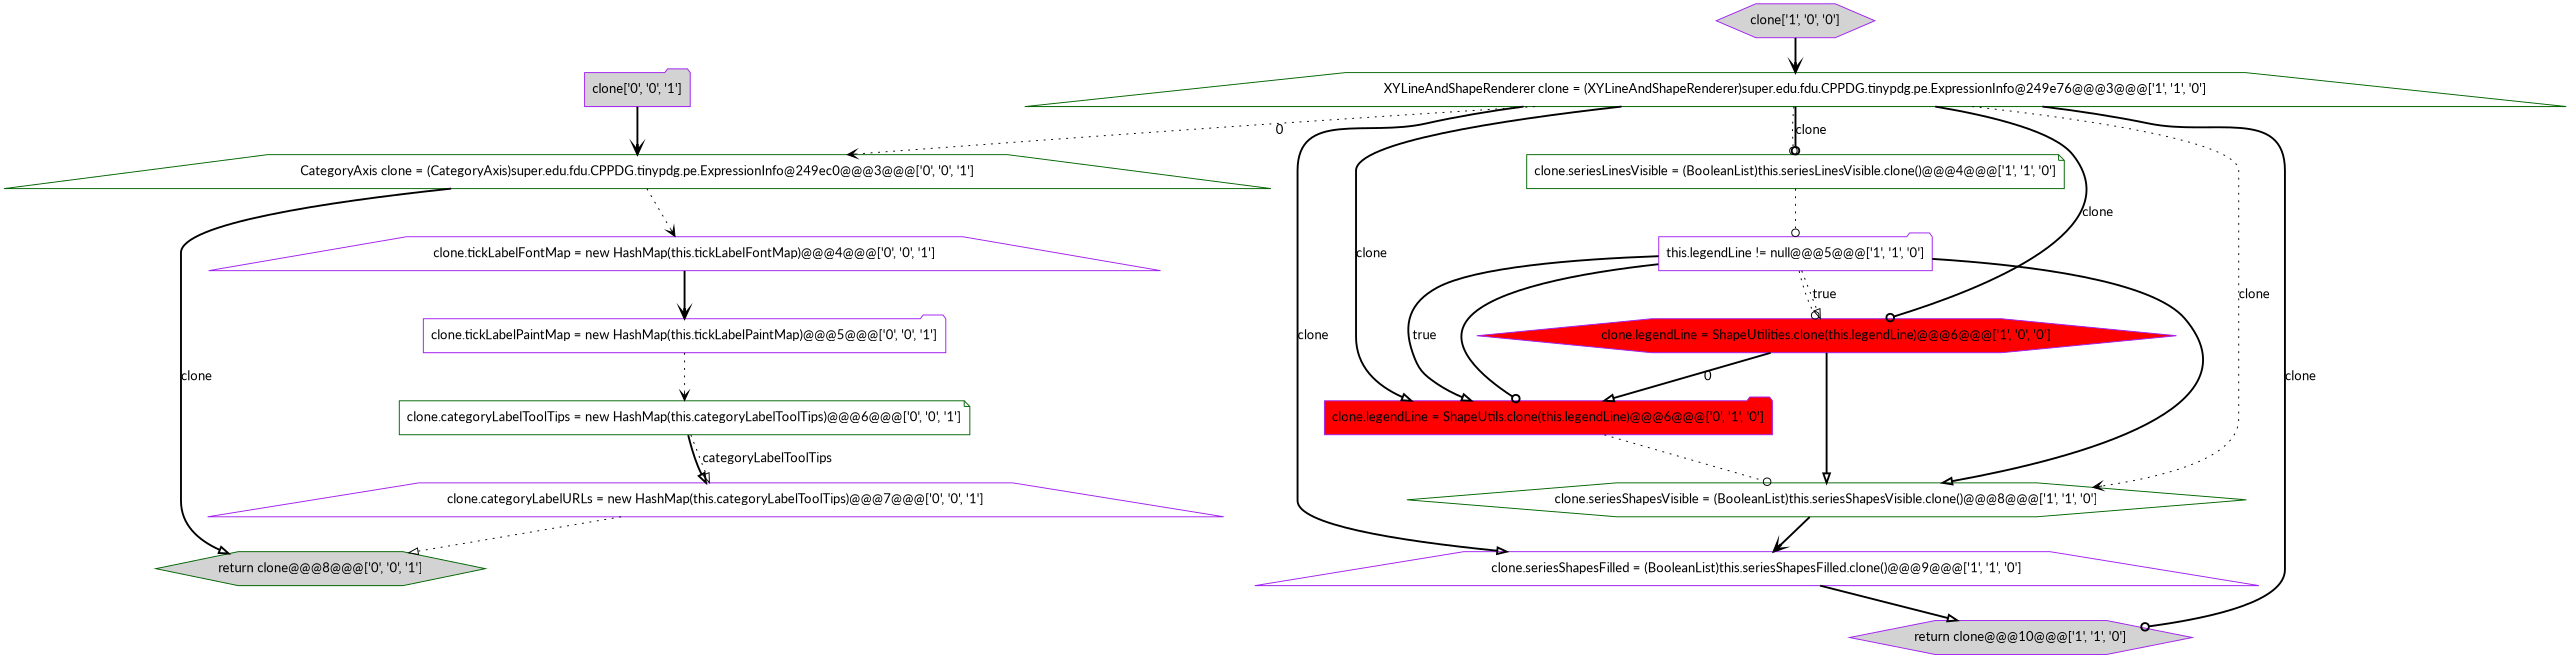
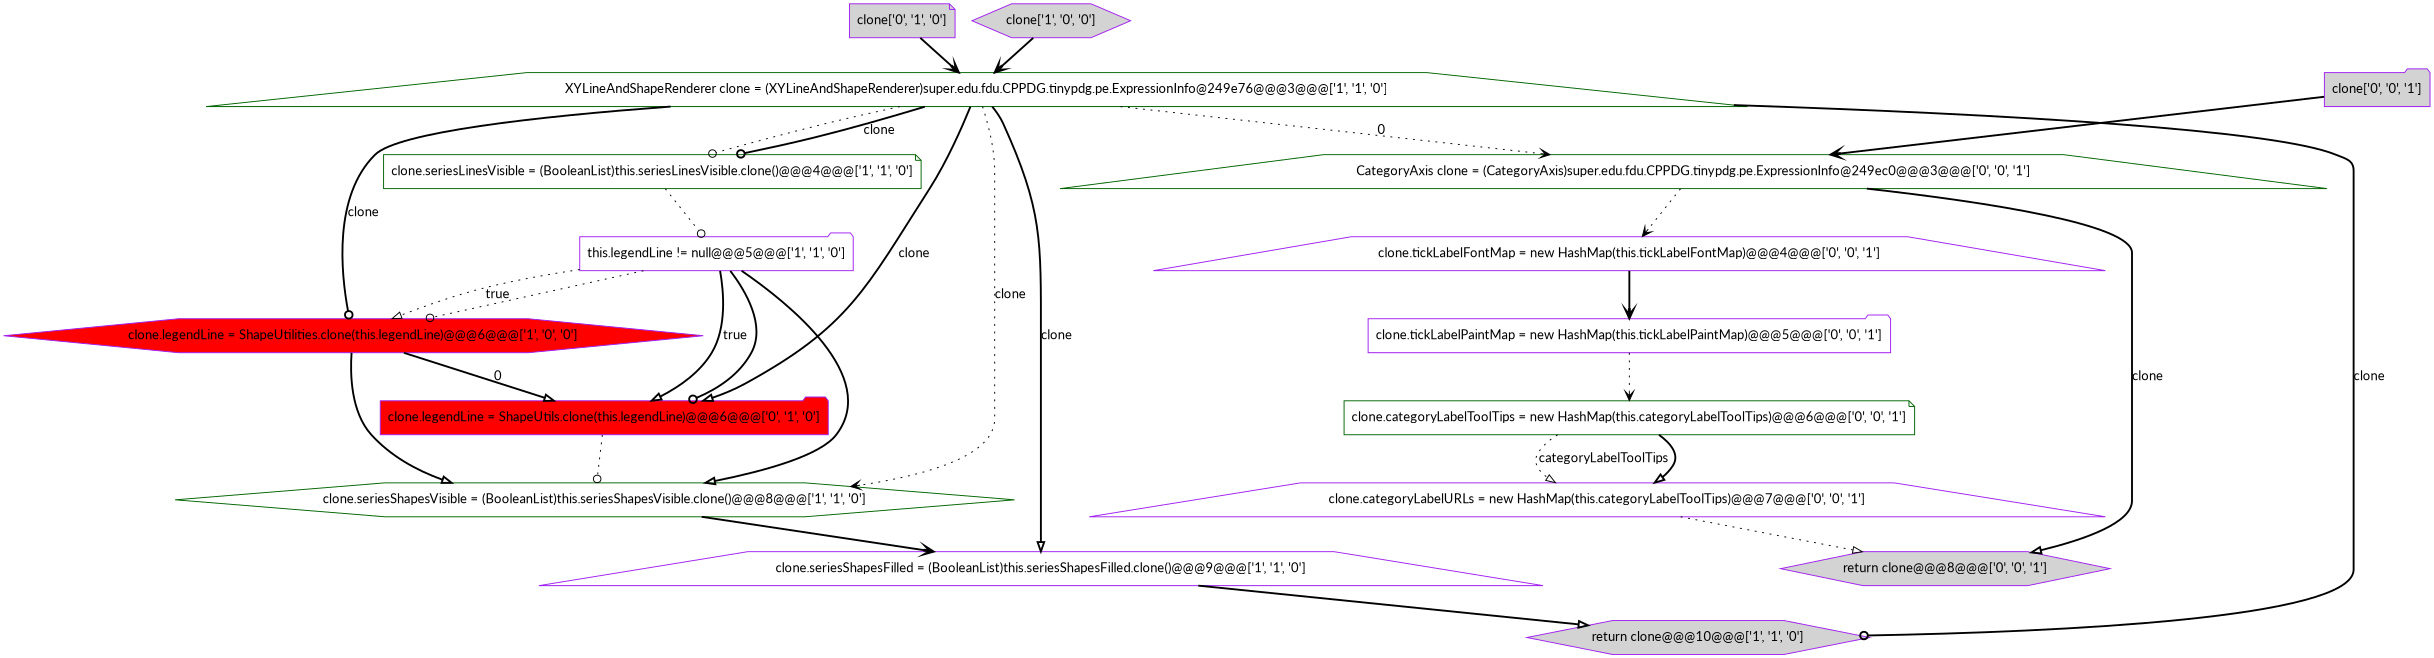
node "clone['0', '1', '0']": added
node "return clone@@@8@@@['0', '0', '1']": color darkgreen -> purple
